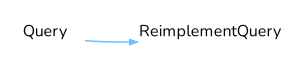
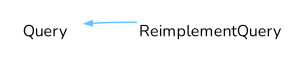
edge "Query" -> "ReimplementQuery": reversed
